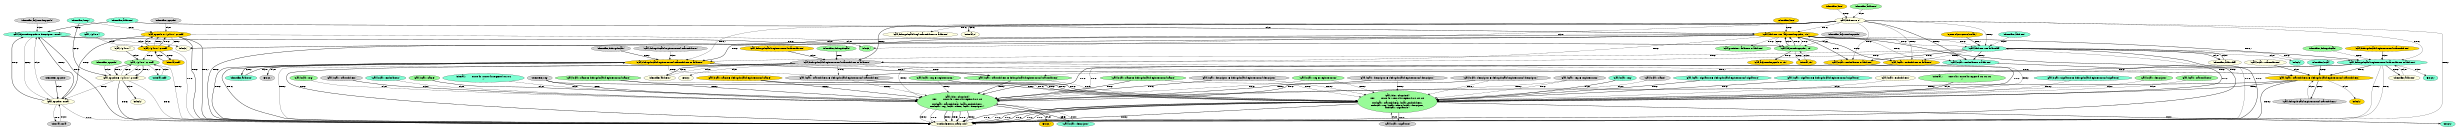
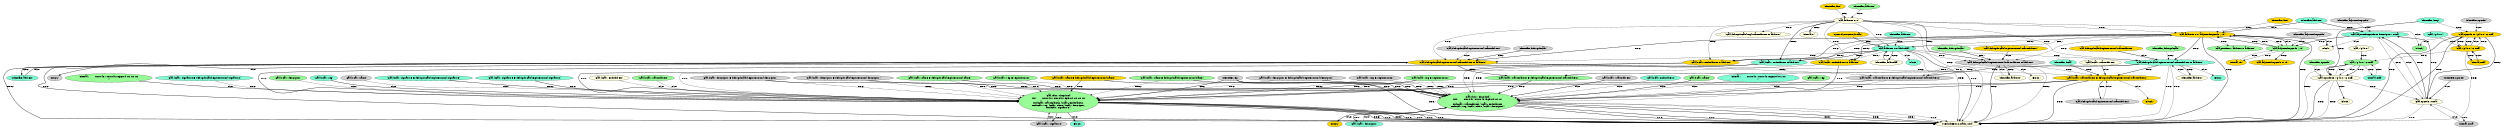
edge "(Call,address += (adjusted_opcode / 15))" -> "(Call,address += addr_diff)": label "DDG: " -> "CFG: "
edge "(Call,adjusted_opcode / 15)" -> "(Literal,15)": label "CFG: " -> "DDG: "
edge "(Call,address += addr_diff)" -> "(Identifier,addr_diff)": label "AST: " -> "CFG: "
edge "(Call,adjusted_opcode = descriptor - 0x0a)" -> "(MethodReturn,static void)": now "(Identifier,reg)" -> "(MethodReturn,static void)"
